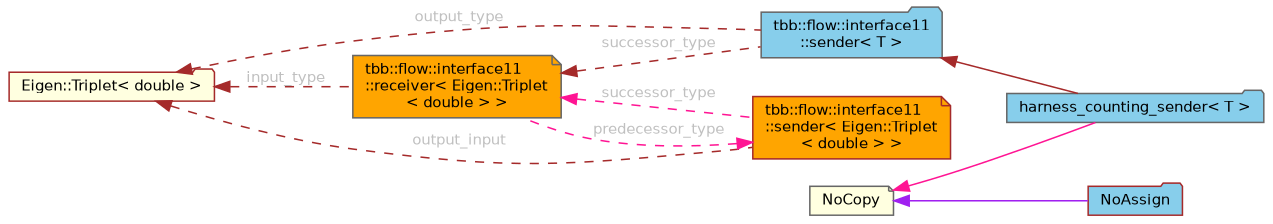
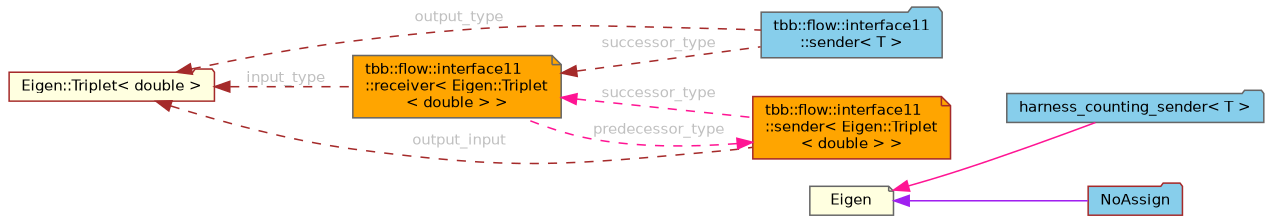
edge "harness_counting_sender< T >" -> "tbb::flow::interface11 ::sender< T >": removed
node "NoCopy": label "NoCopy" -> "Eigen"
